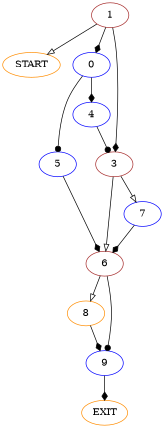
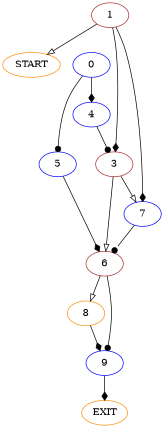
edge "1" -> "0": now "1" -> "7"
edge "7" -> "6": arrowhead diamond -> dot
